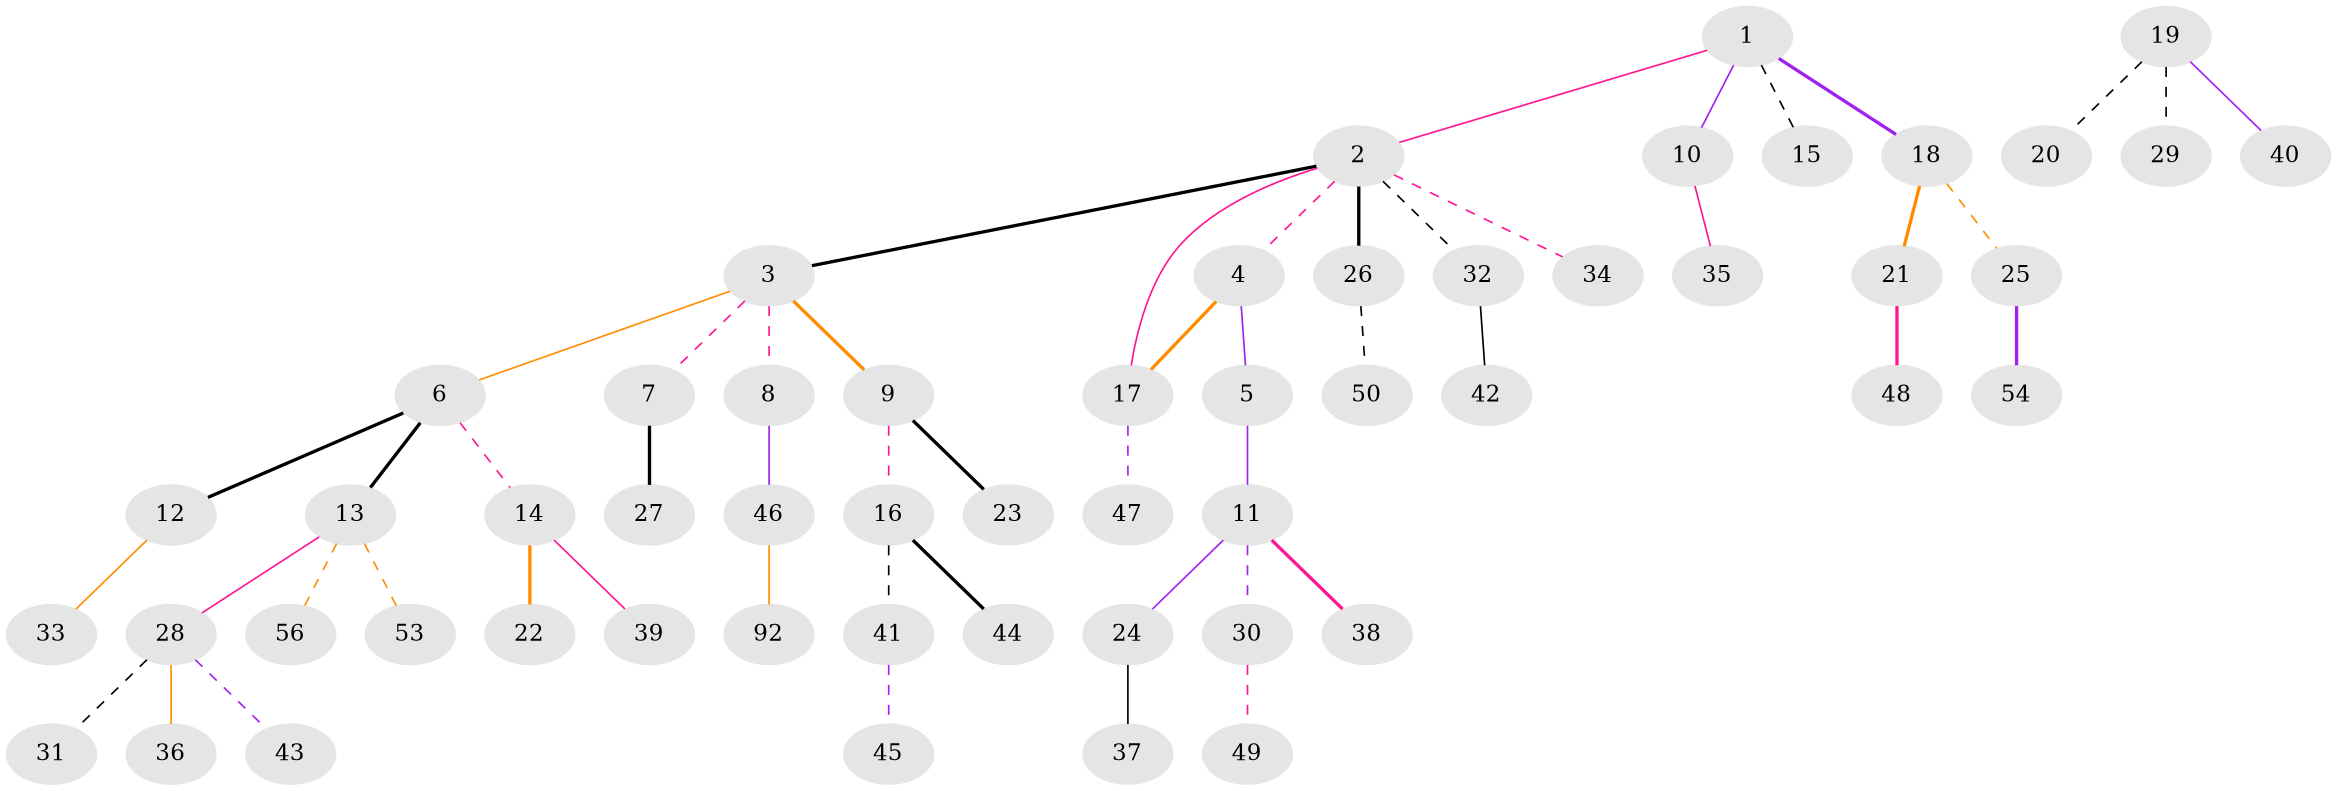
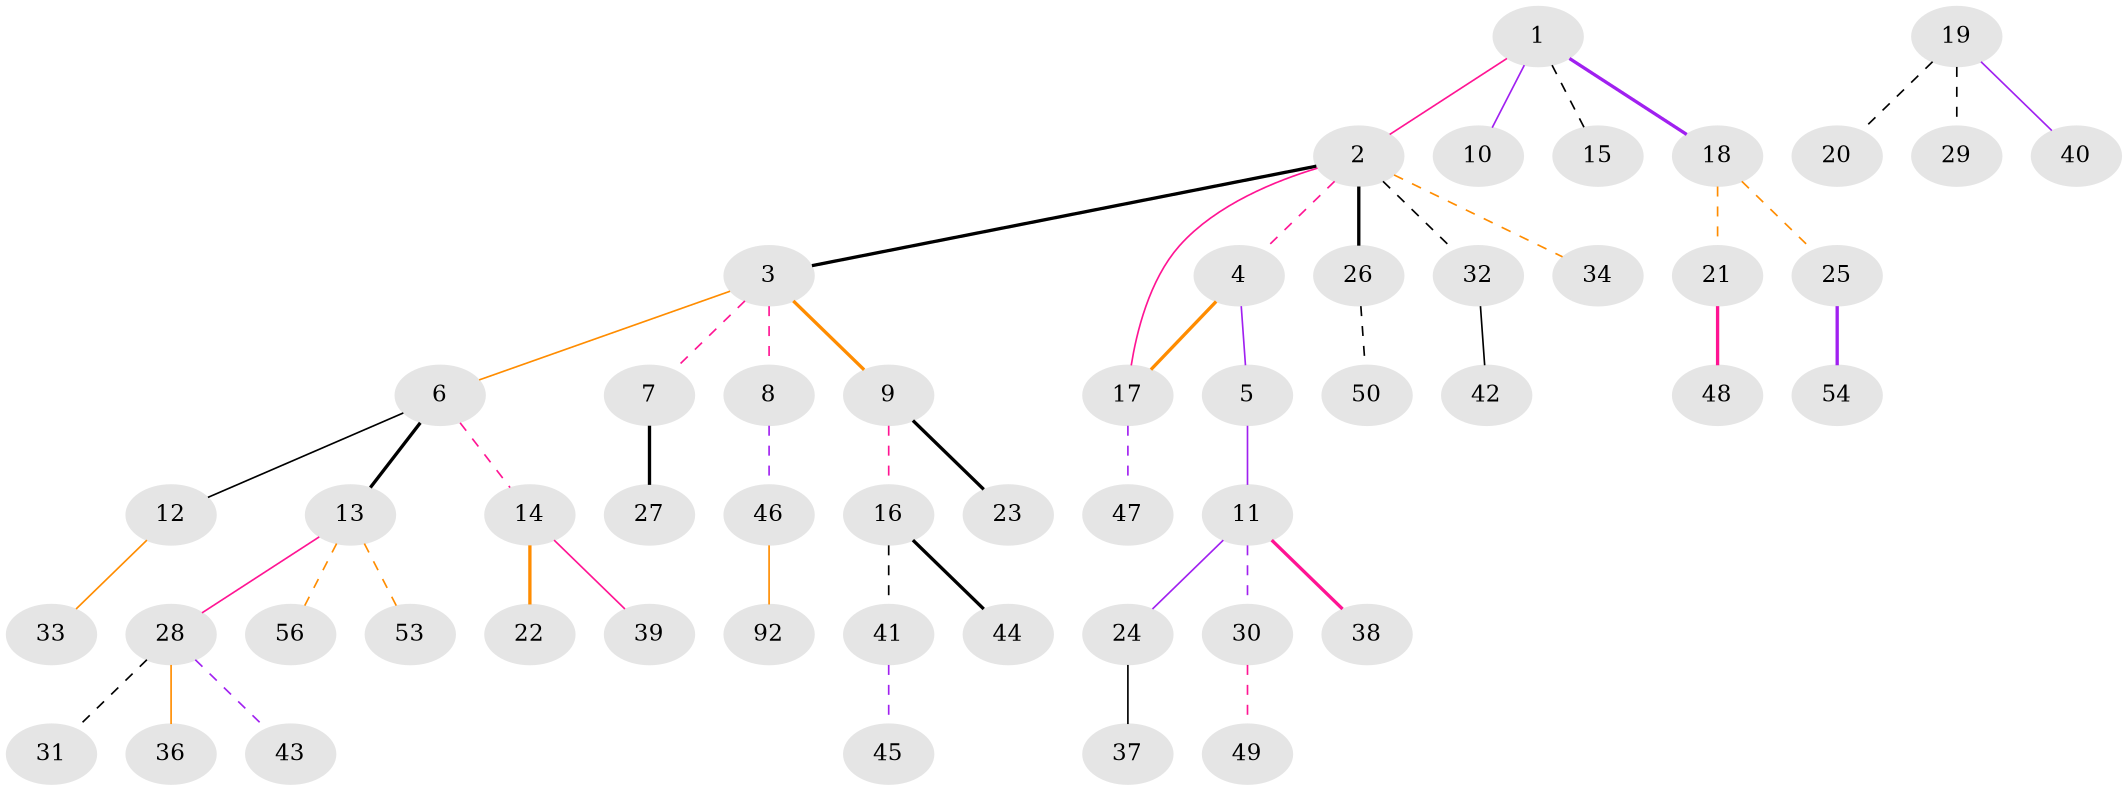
edge "2" -- "34": color deeppink -> darkorange
edge "18" -- "21": style bold -> dashed
node "35": removed
edge "6" -- "12": style bold -> solid
edge "8" -- "46": style solid -> dashed
